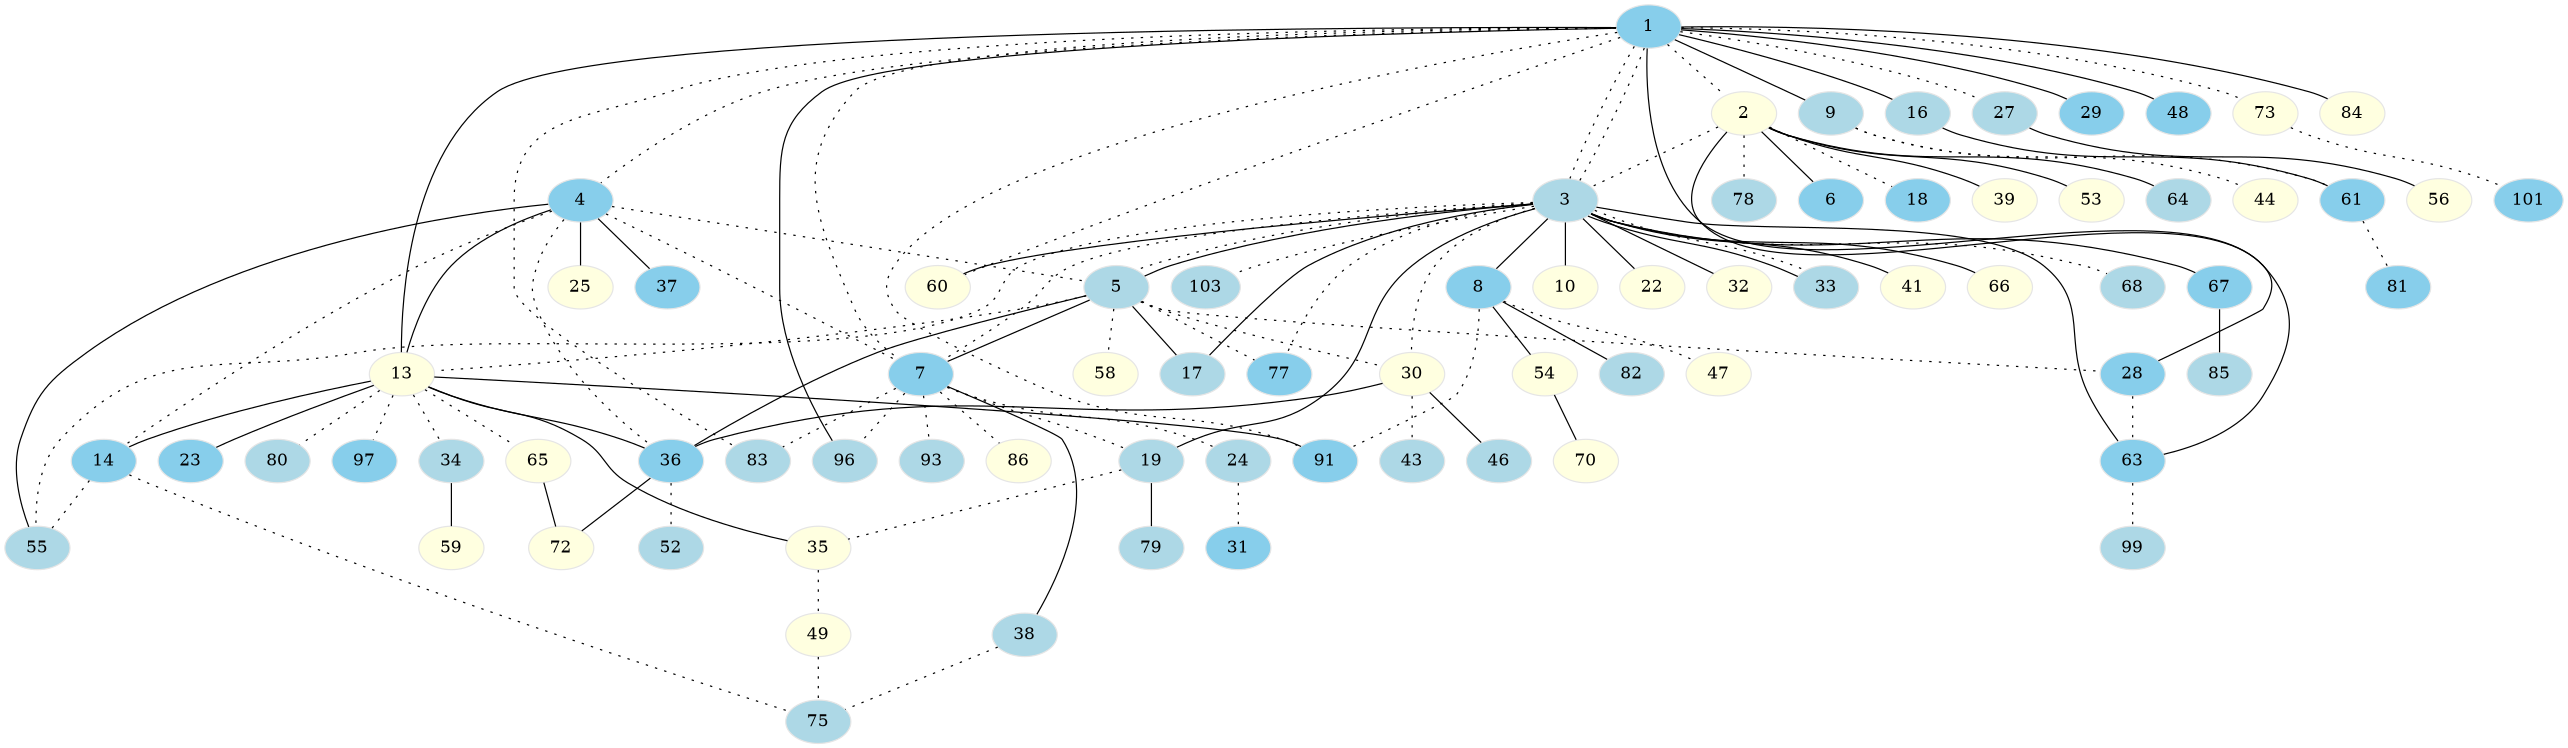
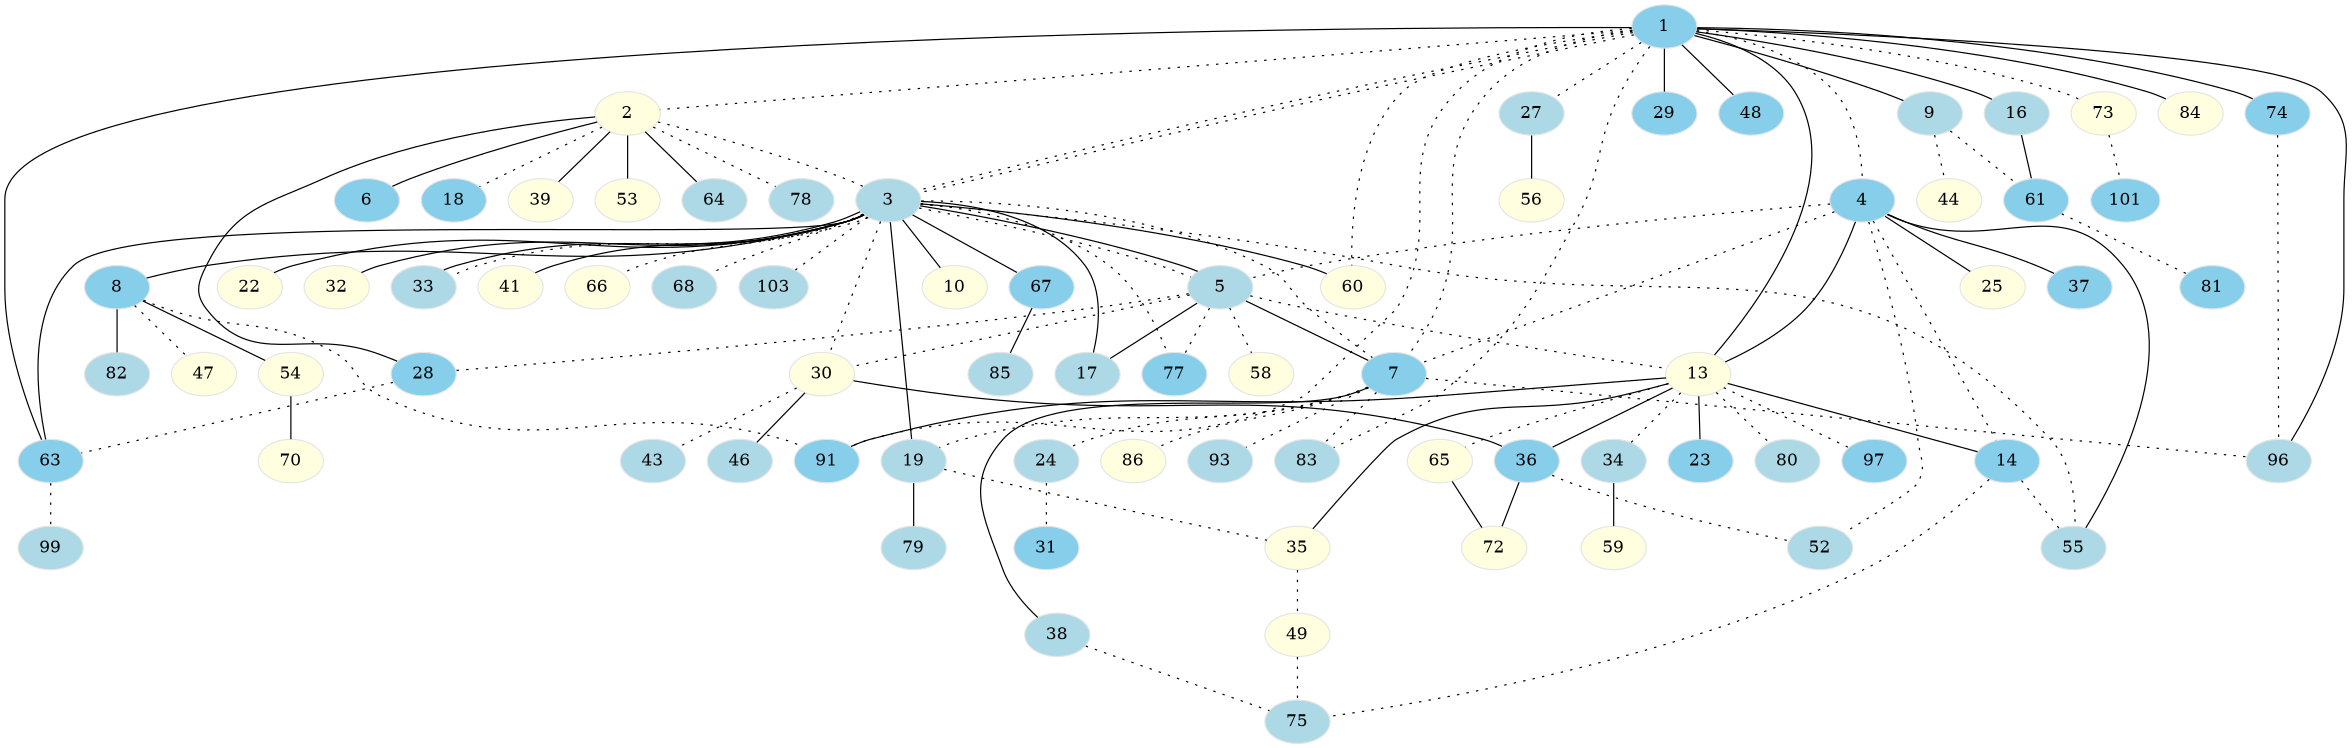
node "74": added
edge "3" -- "66": style solid -> dotted
edge "5" -- "36": removed
edge "4" -- "36": now "4" -- "52"
